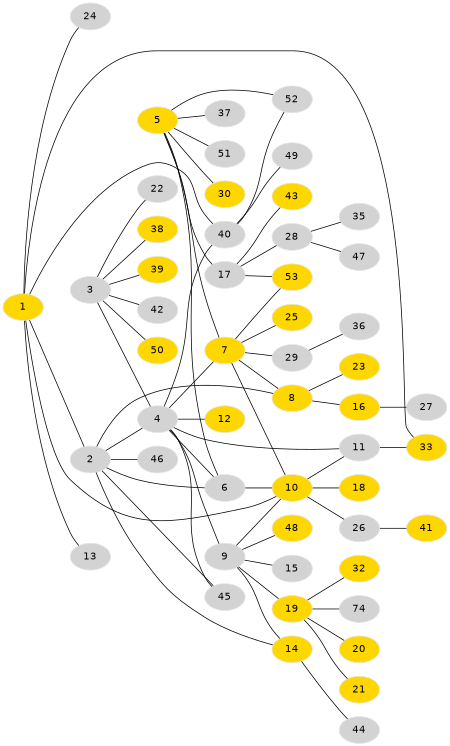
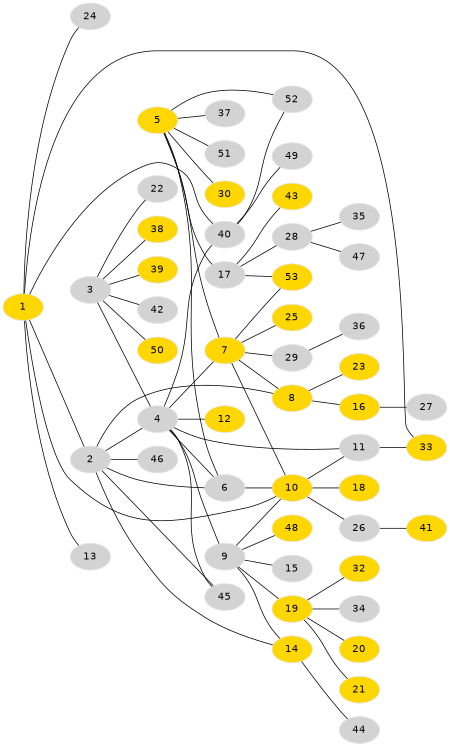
node "74": label "74" -> "34"
